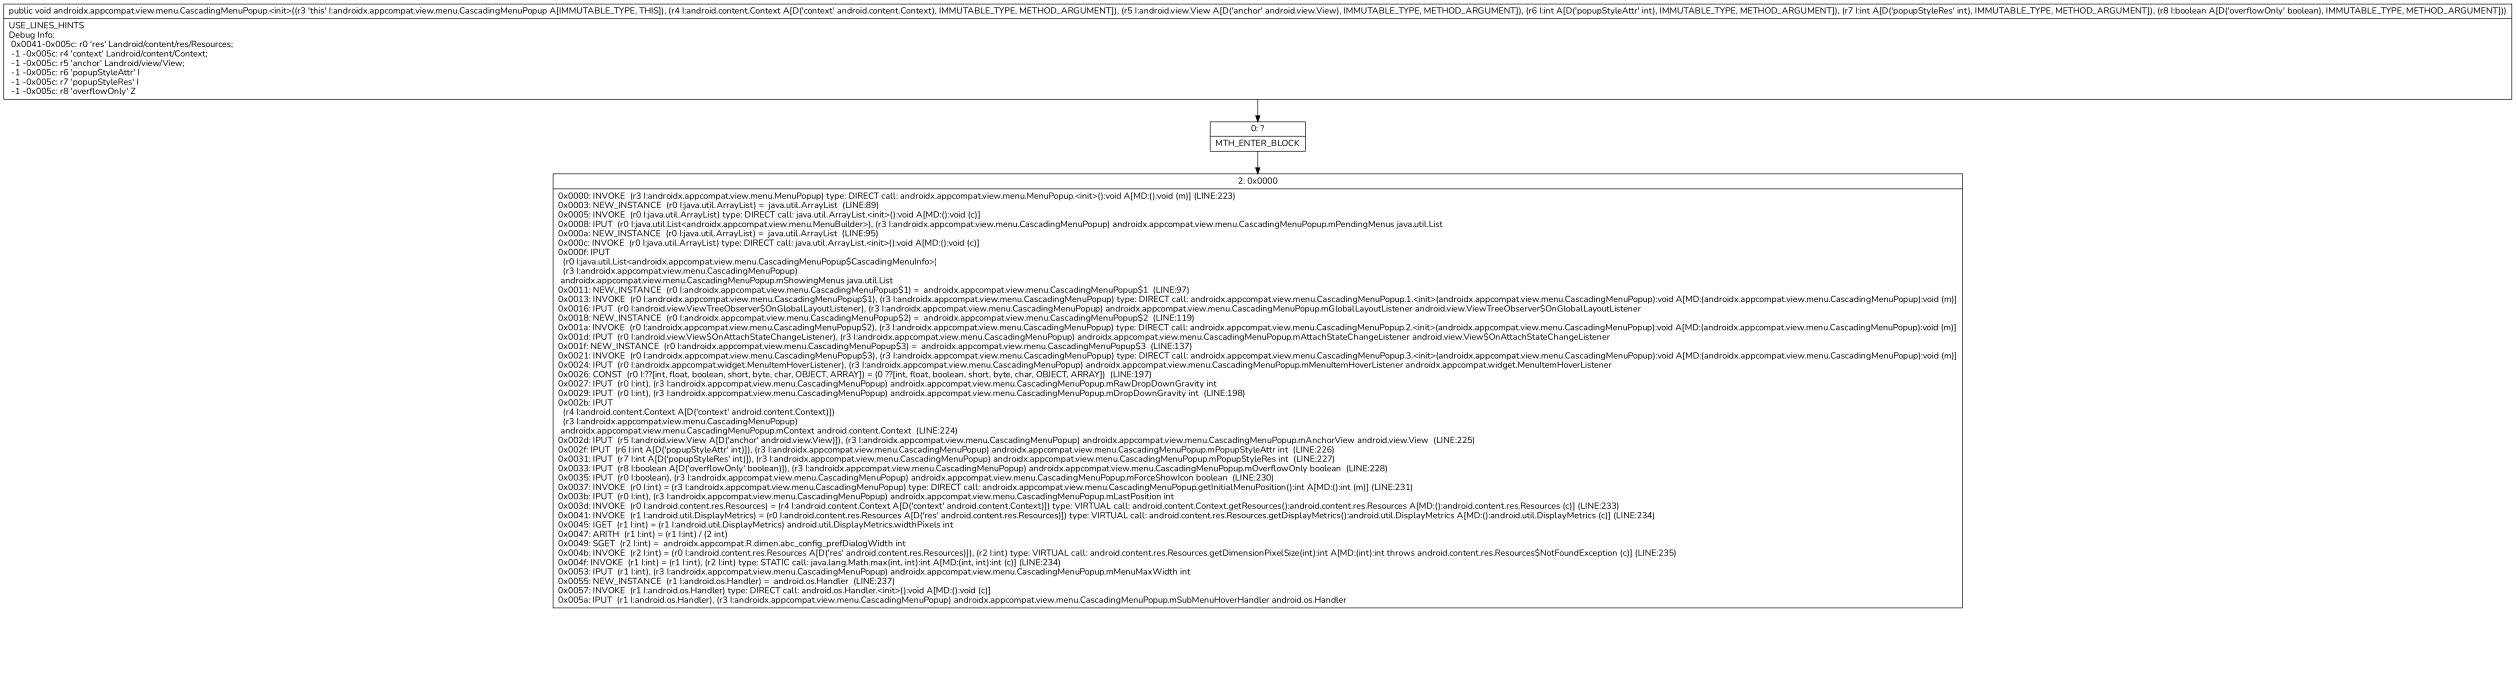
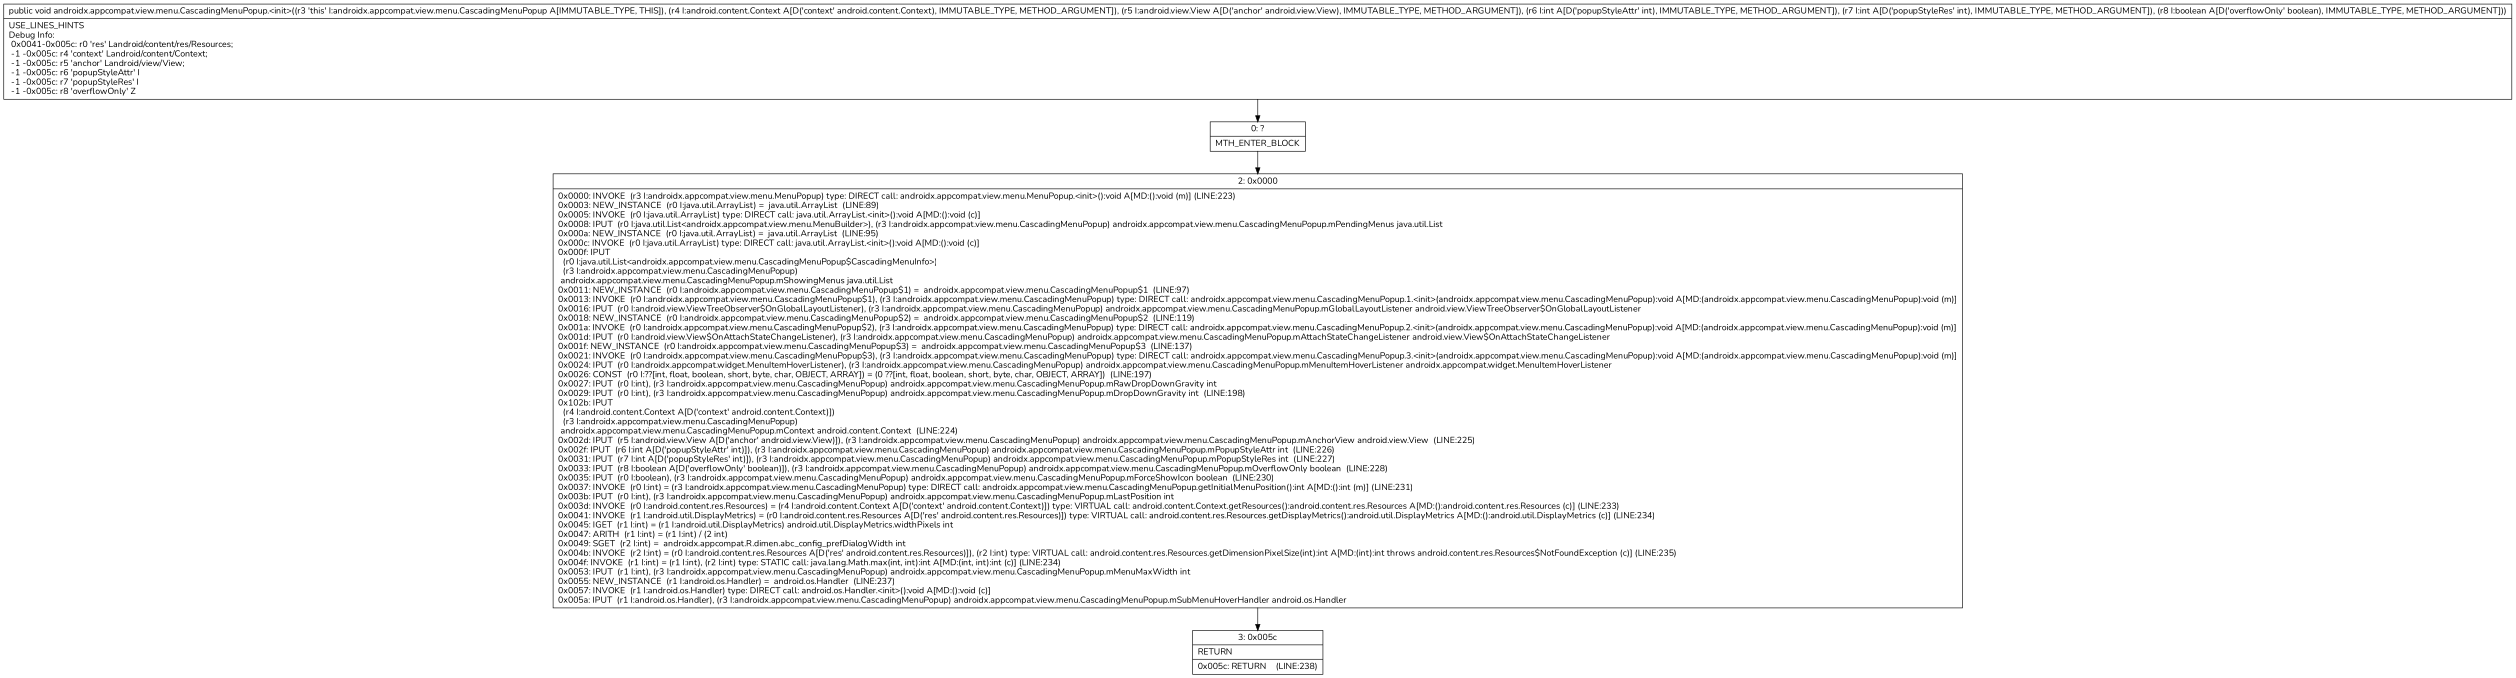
node "2: 0x0000": text "0x002b: IPUT" -> "0x102b: IPUT"
node "3: 0x005c": added
